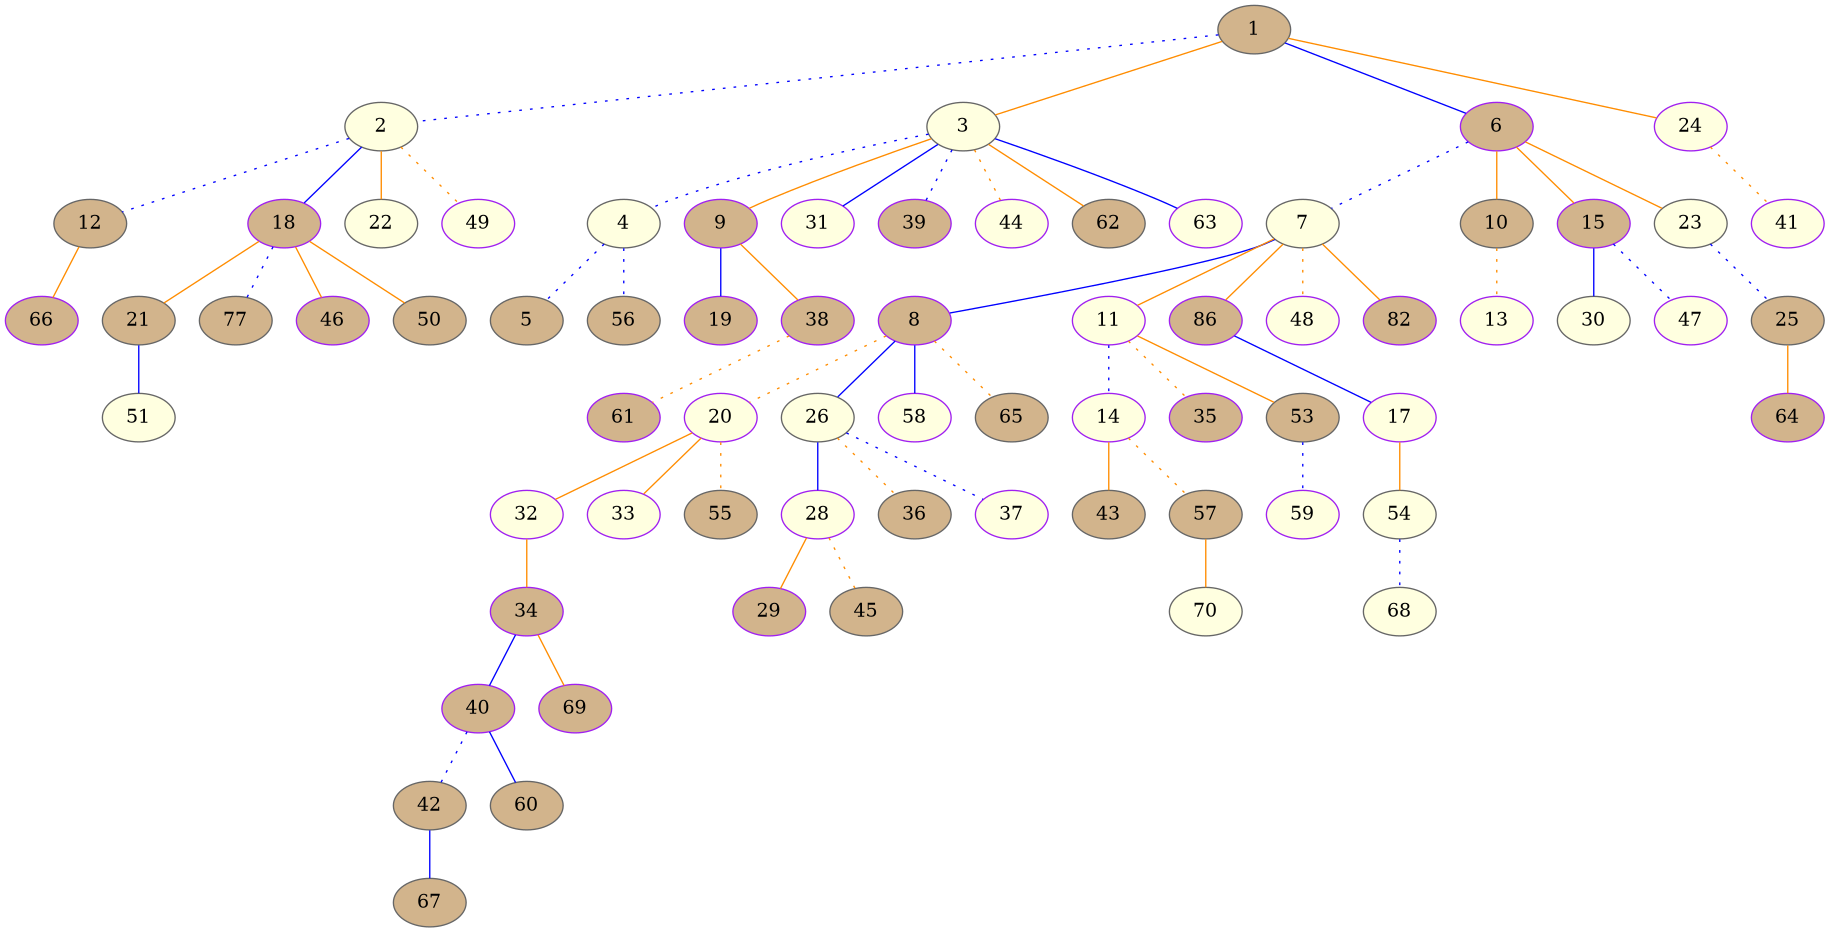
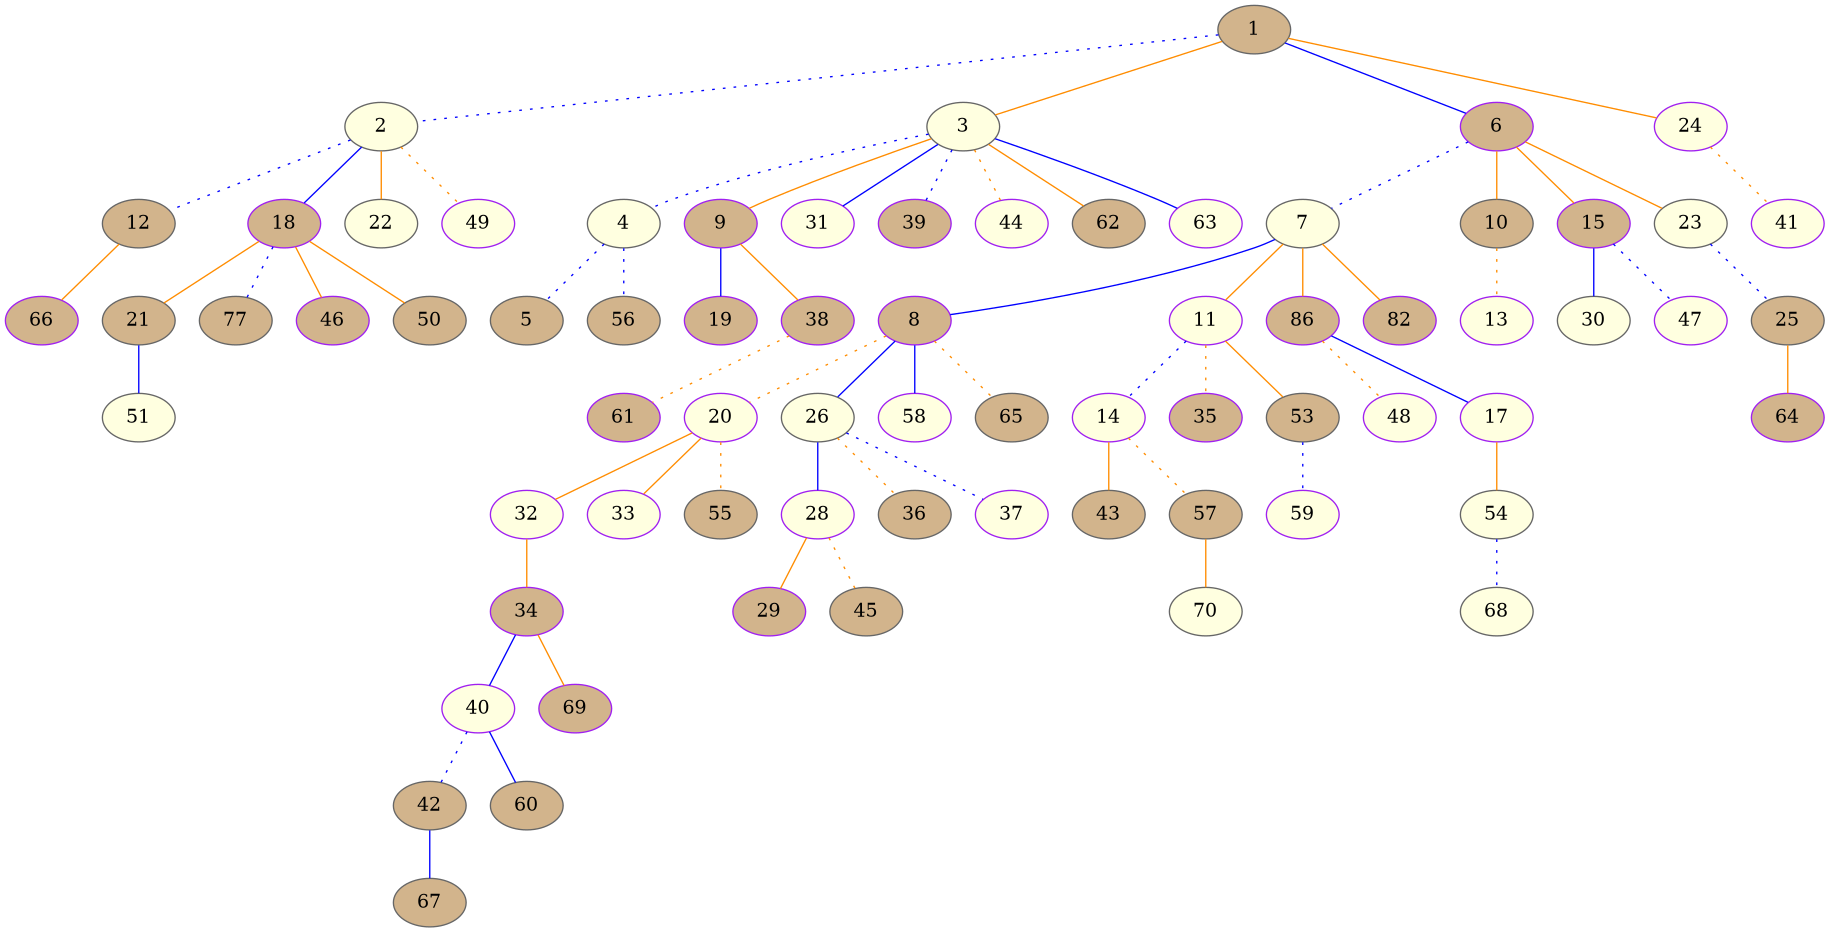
edge "7" -- "48": now "86" -- "48"
node "40": fillcolor tan -> lightyellow
